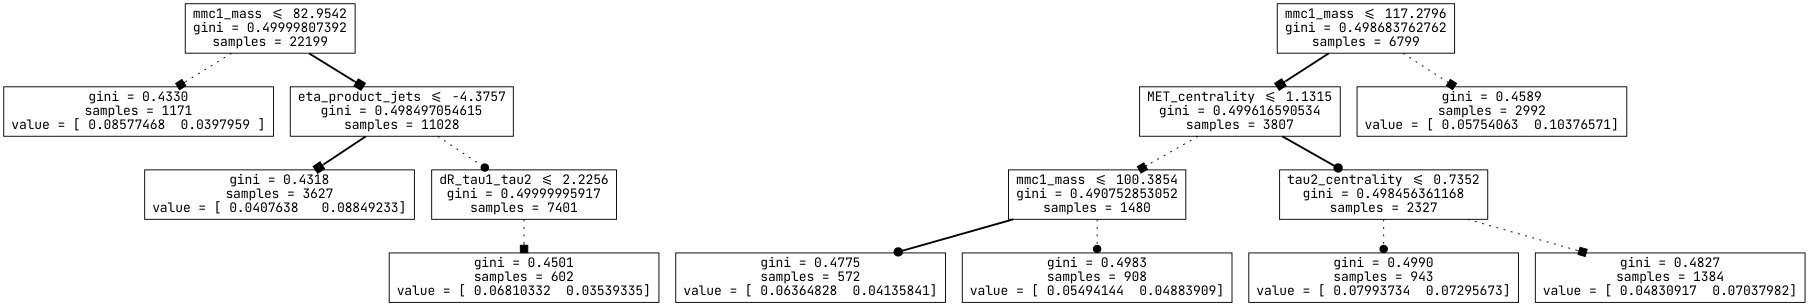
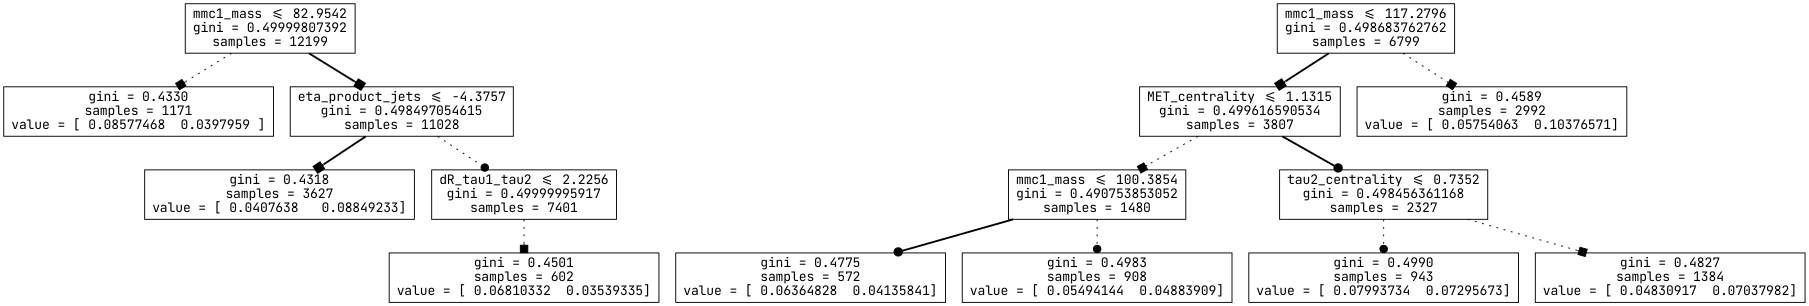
node "mmc1_mass <= 82.9542 gini = 0.49999807392 samples = 22199": label "mmc1_mass <= 82.9542 gini = 0.49999807392 samples = 22199" -> "mmc1_mass <= 82.9542 gini = 0.49999807392 samples = 12199"
node "mmc1_mass <= 100.3854 gini = 0.490752853052 samples = 1480": label "mmc1_mass <= 100.3854 gini = 0.490752853052 samples = 1480" -> "mmc1_mass <= 100.3854 gini = 0.490753853052 samples = 1480"
